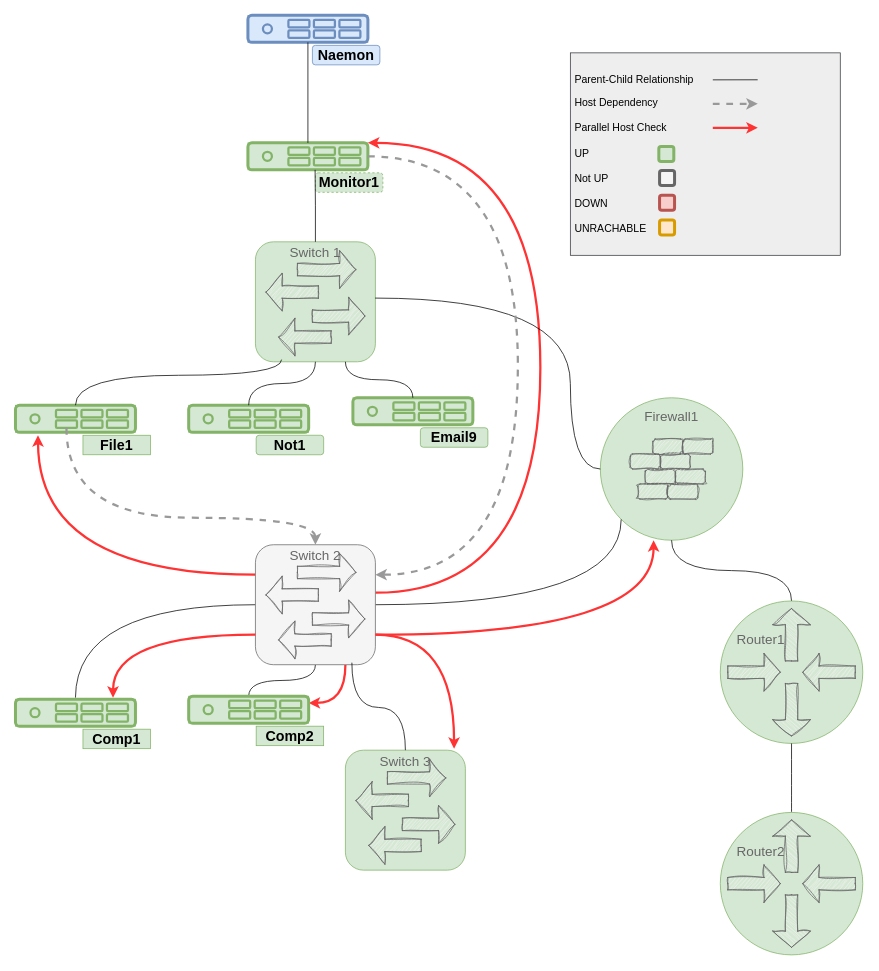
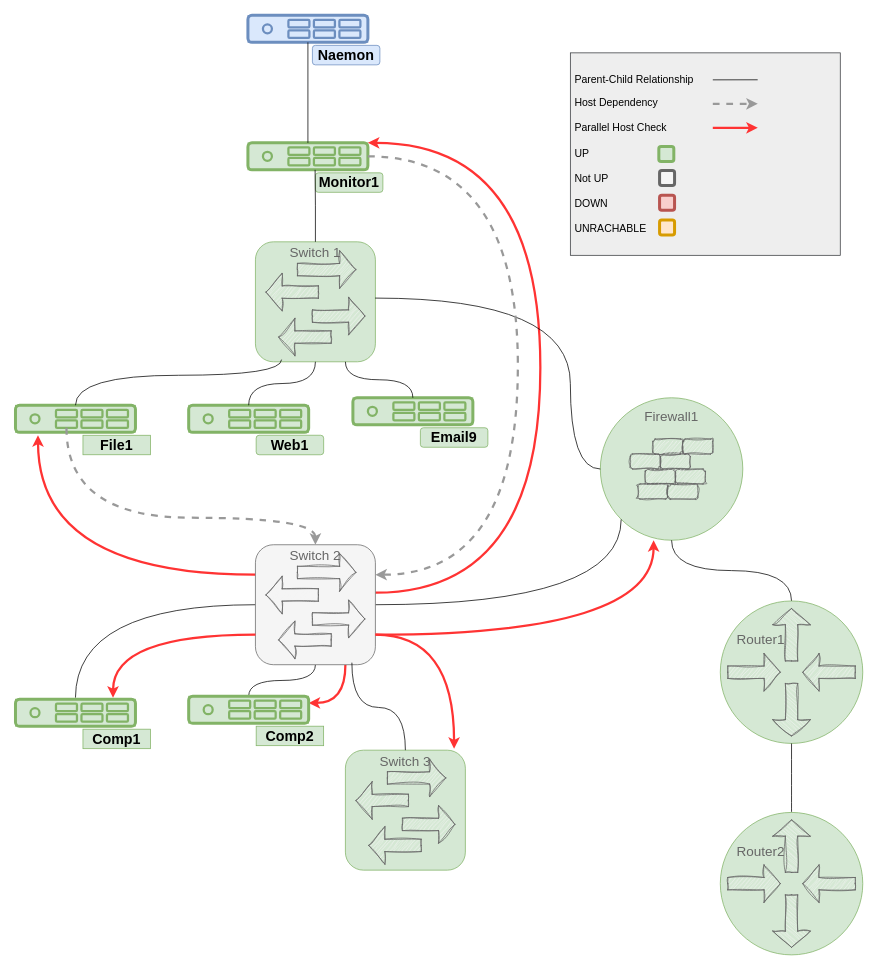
node "Monitor1": style dashed -> solid
node "Not1": label "Not1" -> "Web1"
